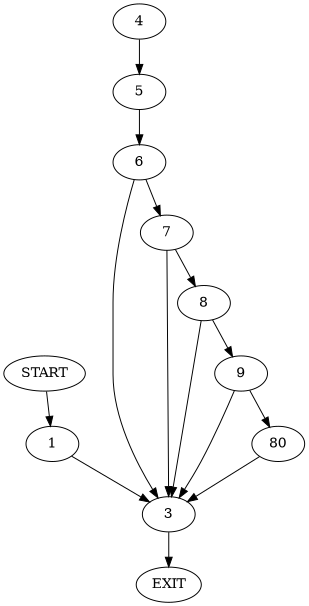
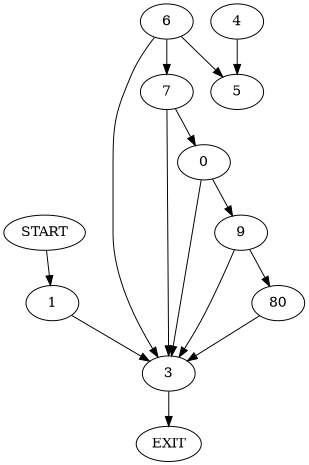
edge "5" -> "6": reversed
node "8": label "8" -> "0"
